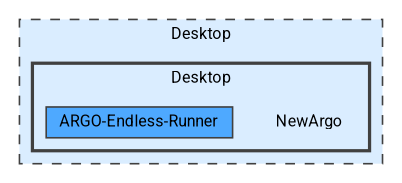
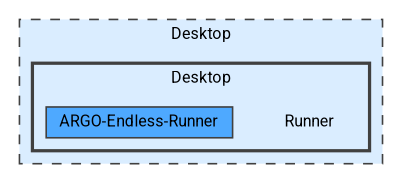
node "NewArgo": label "NewArgo" -> "Runner"
